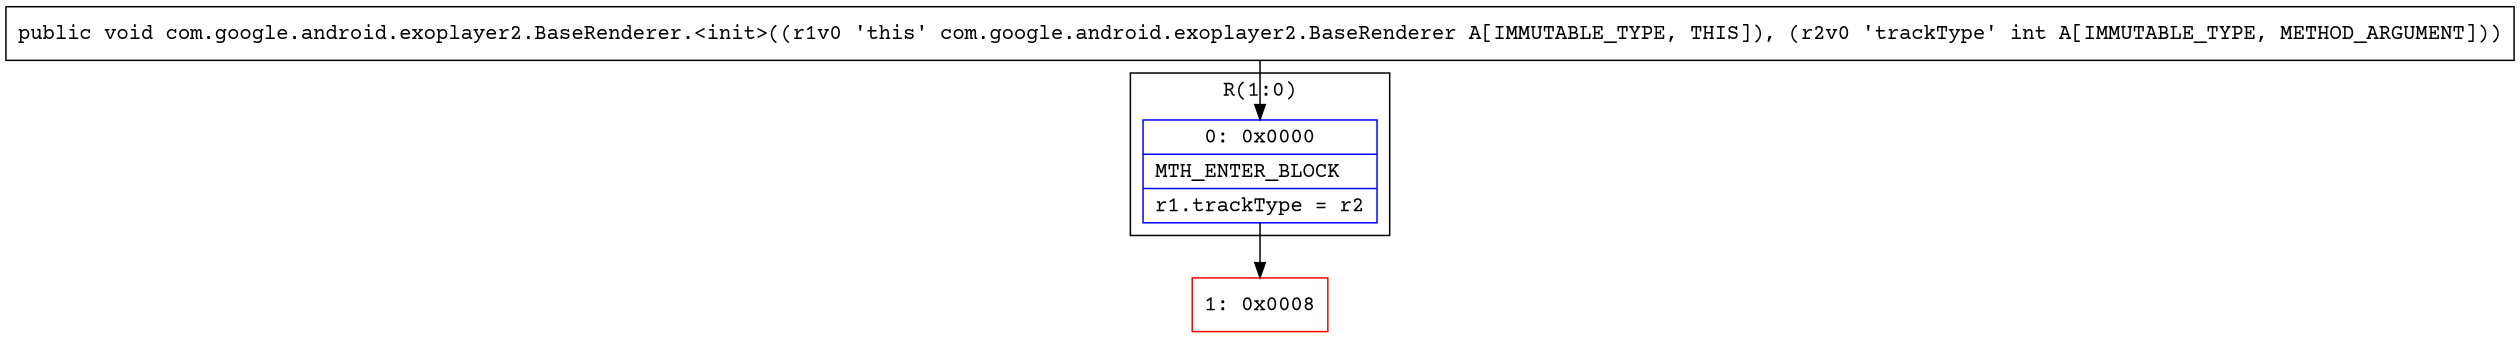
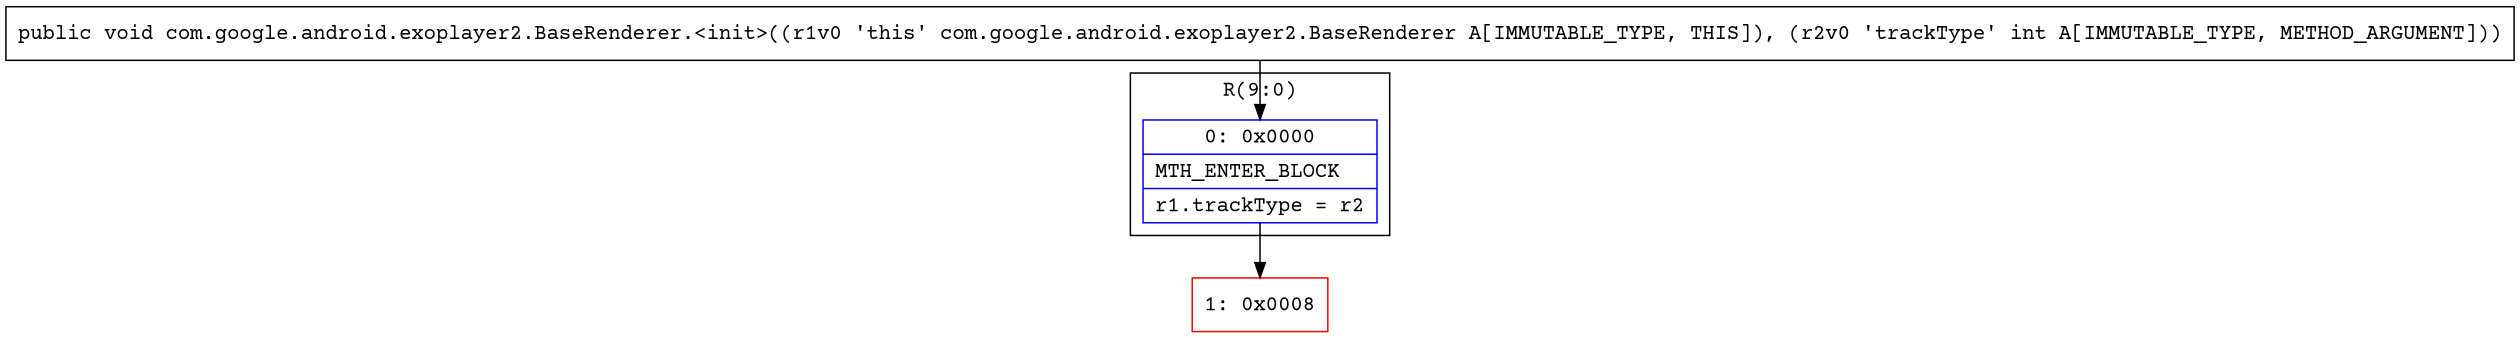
cluster "R(1:0)": label "R(1:0)" -> "R(9:0)"
